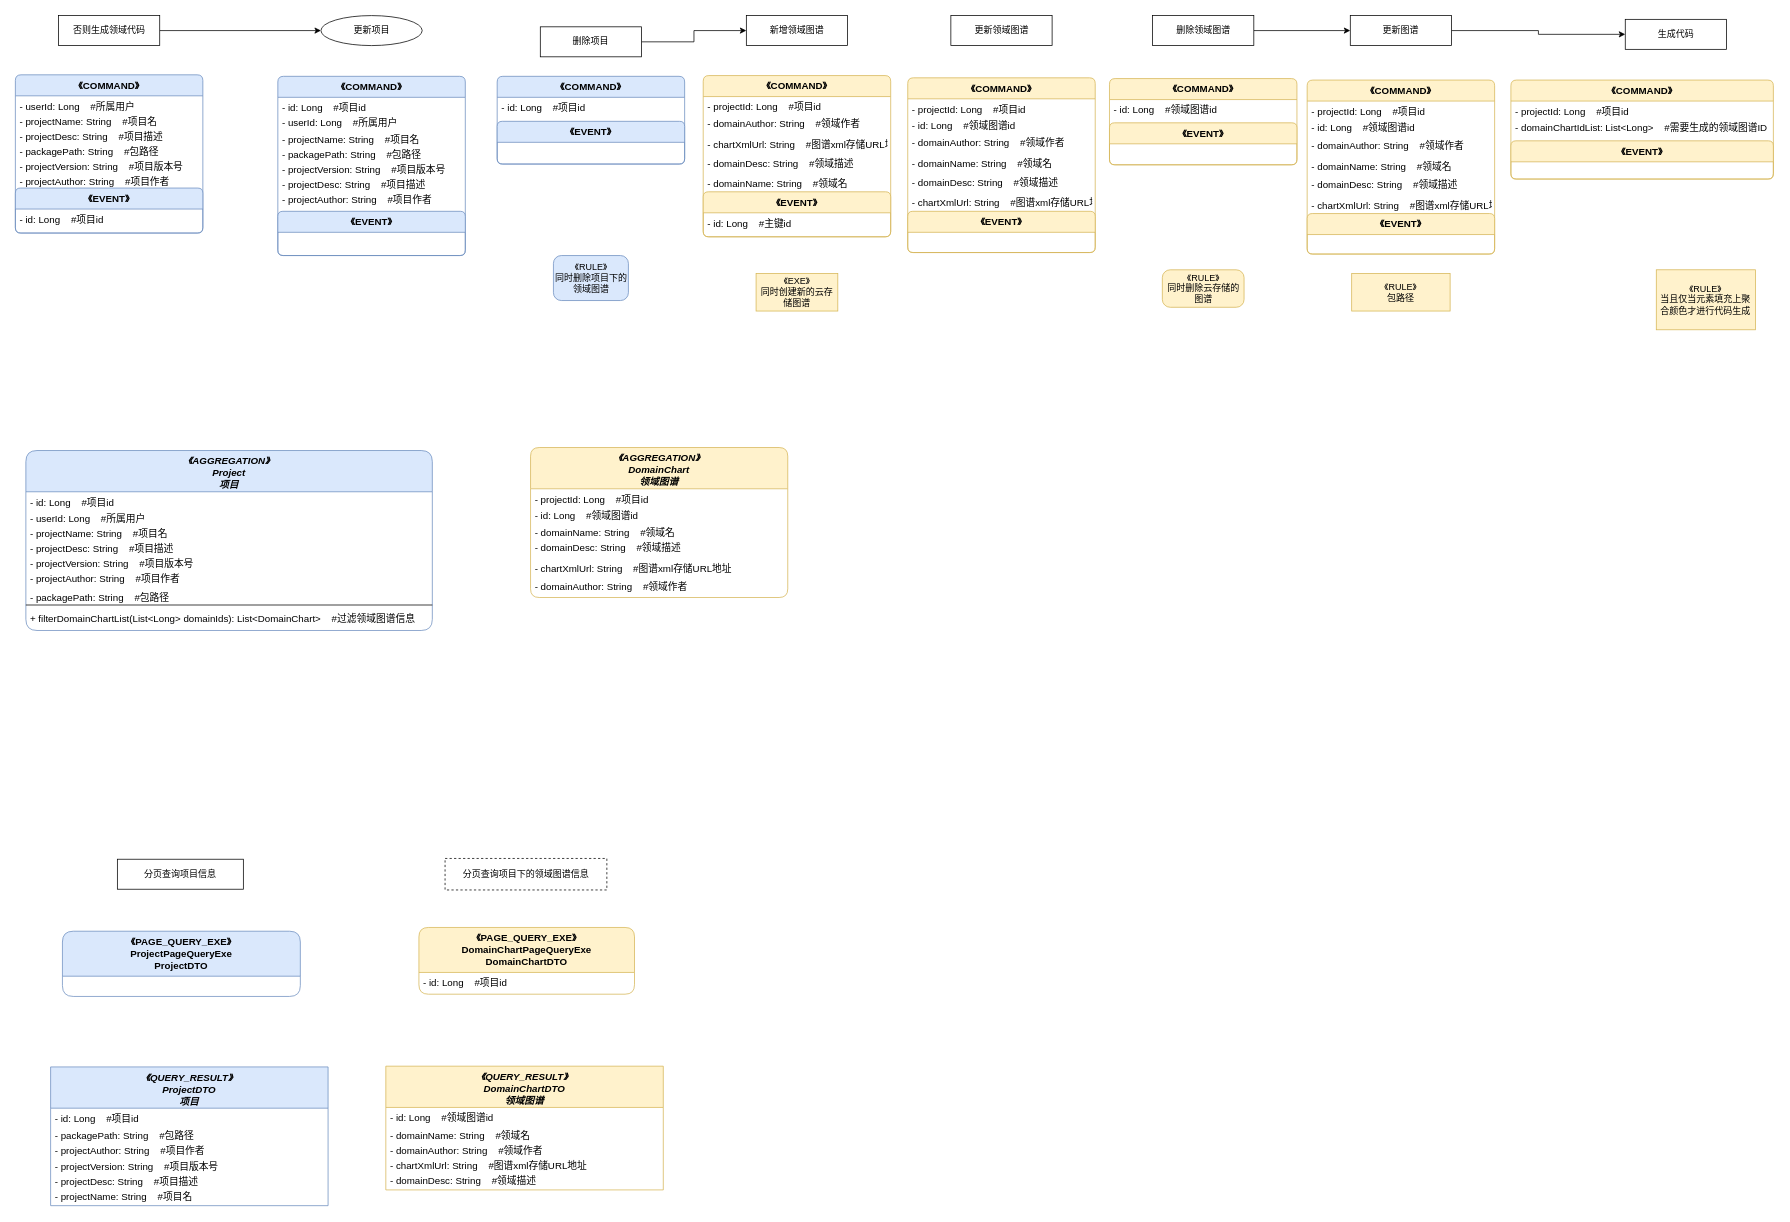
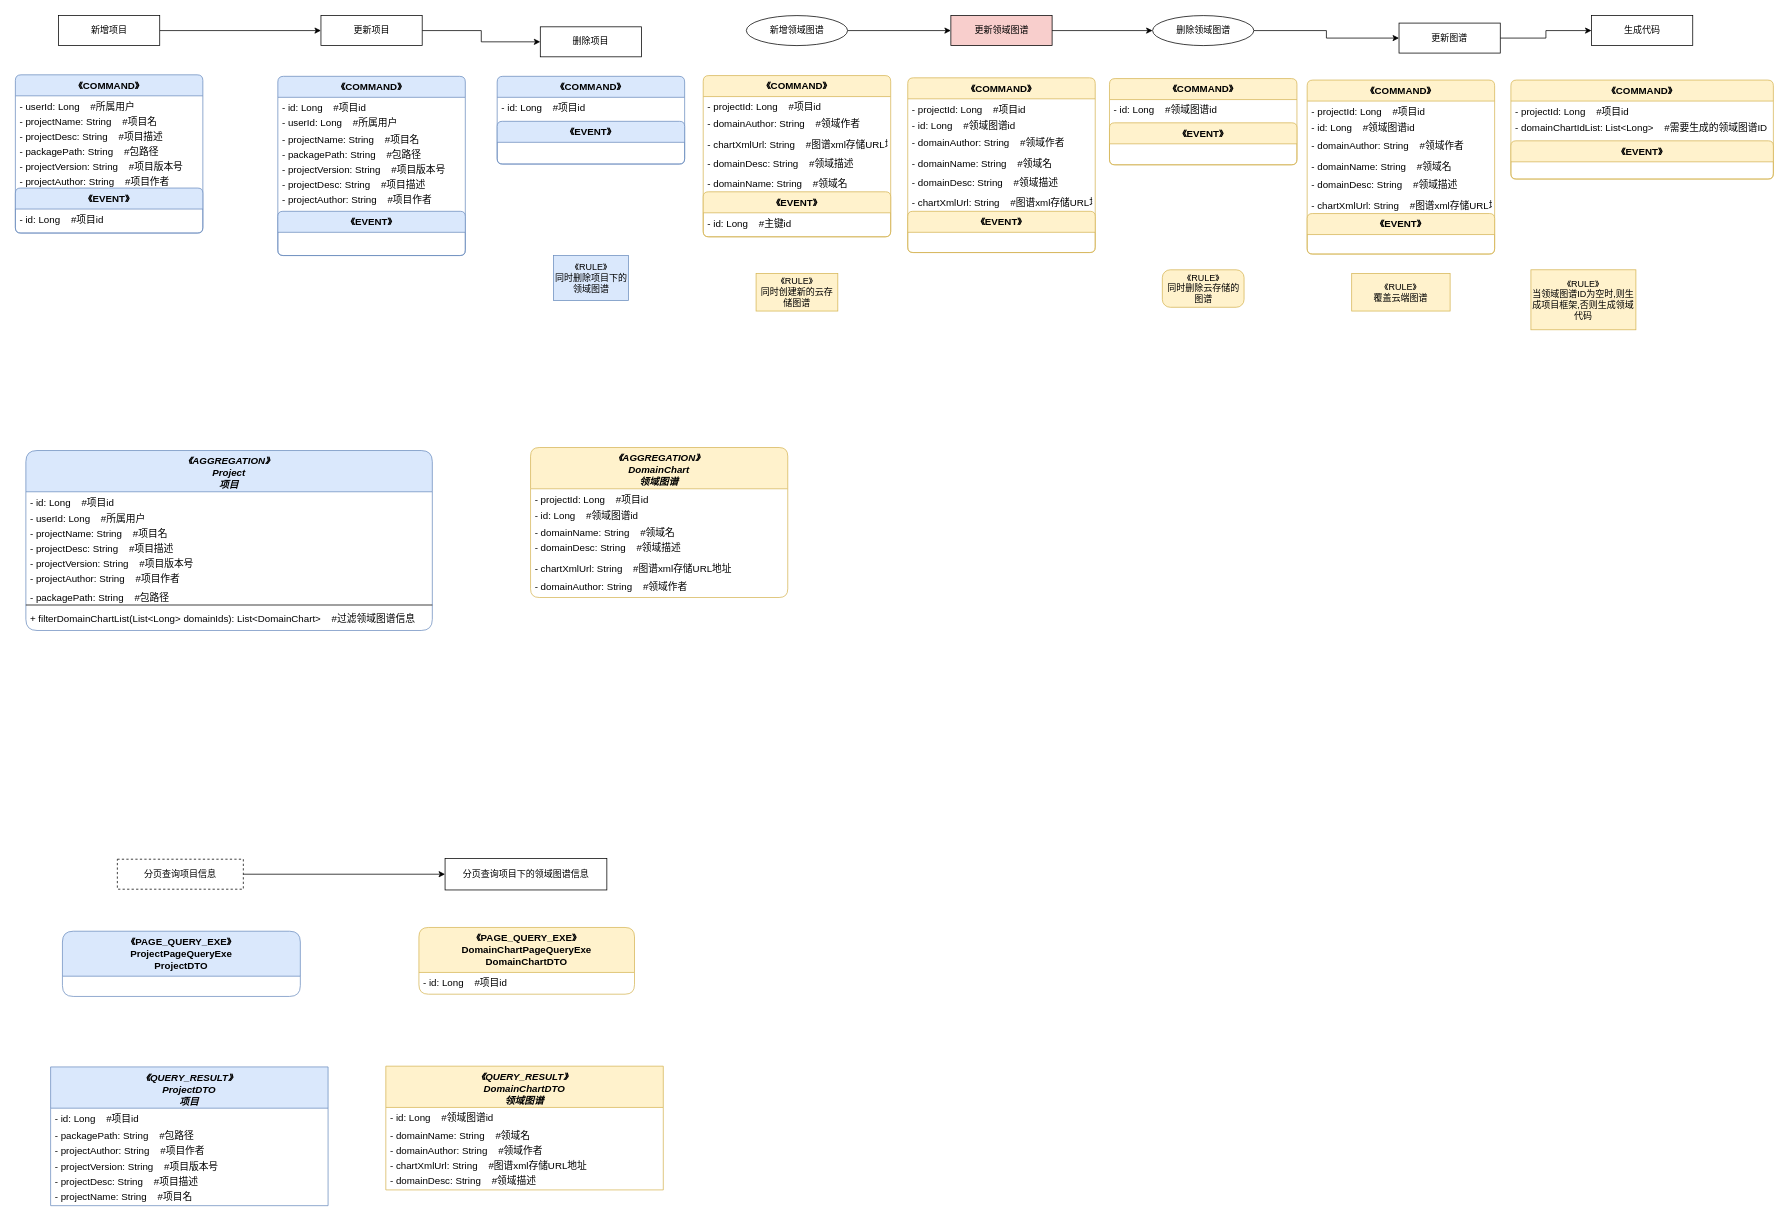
node "否则生成领域代码": label "否则生成领域代码" -> "新增项目"
node "更新项目": shape ellipse -> rectangle
edge "更新项目" -> "删除项目": added
edge "删除项目" -> "新增领域图谱": removed
node "新增领域图谱": shape rectangle -> ellipse
edge "新增领域图谱" -> "更新领域图谱": added
node "更新领域图谱": fillcolor #ffffff -> #f8cecc
edge "更新领域图谱" -> "删除领域图谱": added
node "删除领域图谱": shape rectangle -> ellipse
node "更新图谱": moved (1401, 30) -> (1450, 38)
node "生成代码": moved (1676, 34) -> (1642, 30)
node "《RULE》 同时删除项目下的领域图谱": shape rounded rectangle -> rectangle
node "《EXE》 同时创建新的云存储图谱": label "《EXE》 同时创建新的云存储图谱" -> "《RULE》 同时创建新的云存储图谱"
node "《RULE》 包路径": label "《RULE》 包路径" -> "《RULE》 覆盖云端图谱"
node "《RULE》 当领域图谱ID为空时,则生成项目框架,否则生成领域代码": added
node "《RULE》 当且仅当元素填充上聚合颜色才进行代码生成": removed
node "分页查询项目信息": style solid -> dashed
edge "分页查询项目信息" -> "分页查询项目下的领域图谱信息": added
node "分页查询项目下的领域图谱信息": style dashed -> solid
